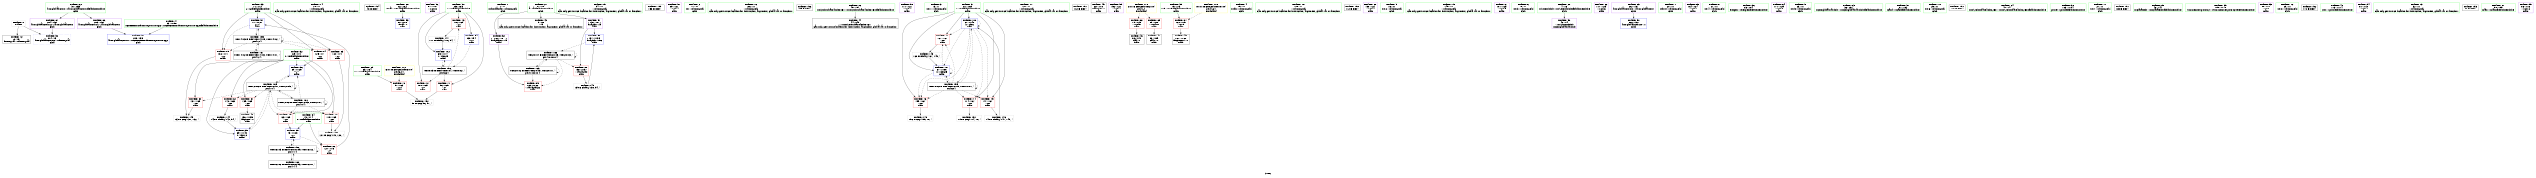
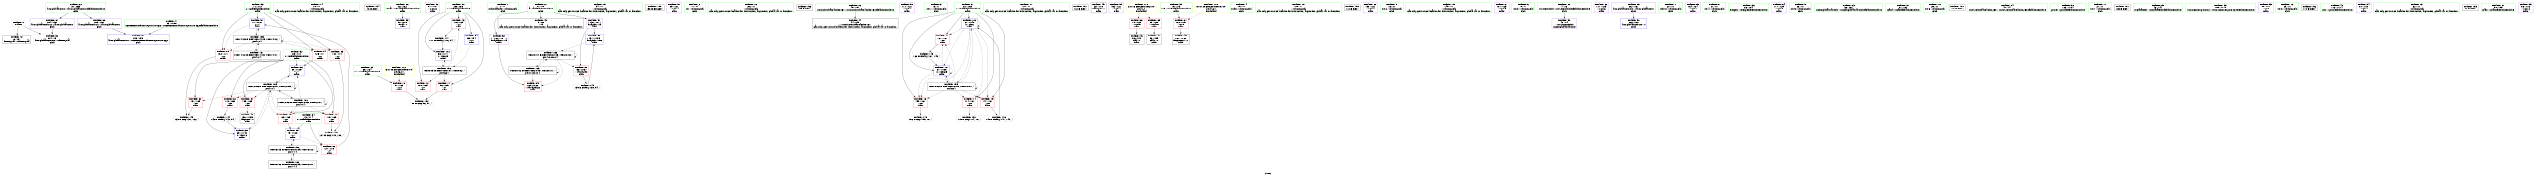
node "NodeID: 195": text "153 = PHI()" -> "153 = ENCHI()"
node "NodeID: 75": text "main" -> "base"
